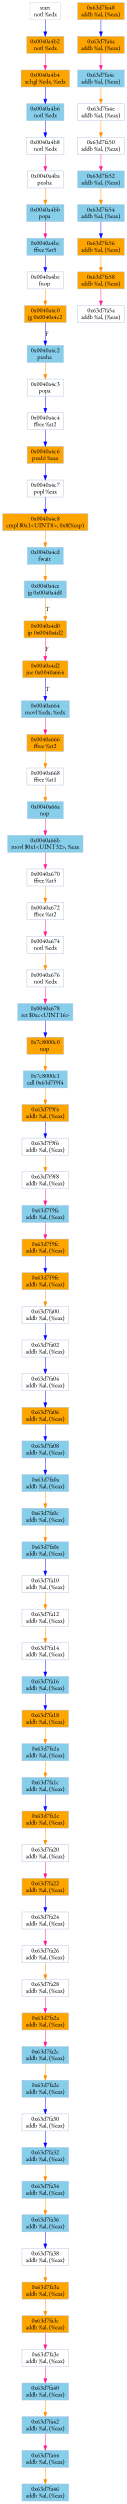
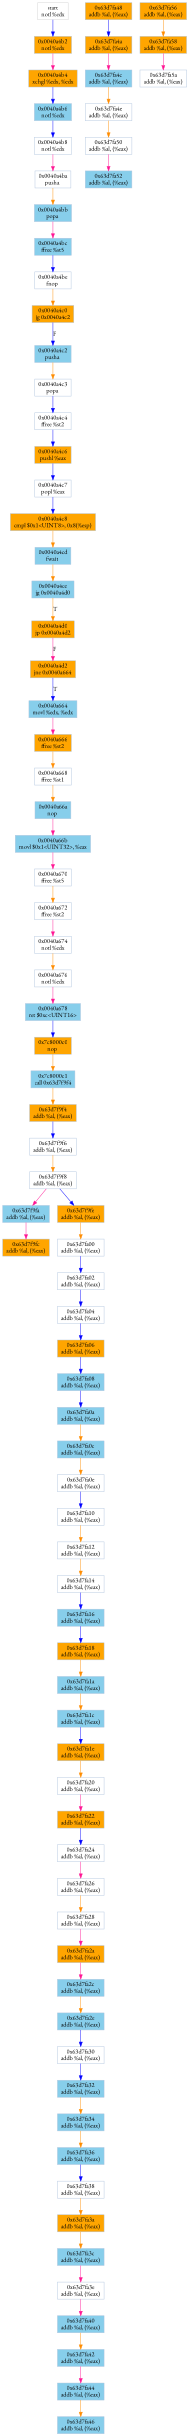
node "0x63d7fa54 addb %al, (%eax)": removed
edge "0x63d7f9fc addb %al, (%eax)" -> "0x63d7f9fe addb %al, (%eax)": now "0x63d7f9f8 addb %al, (%eax)" -> "0x63d7f9fe addb %al, (%eax)"
node "0x63d7fa0e addb %al, (%eax)": fillcolor skyblue -> white
node "0x63d7fa3c addb %al, (%eax)": fillcolor orange -> skyblue
